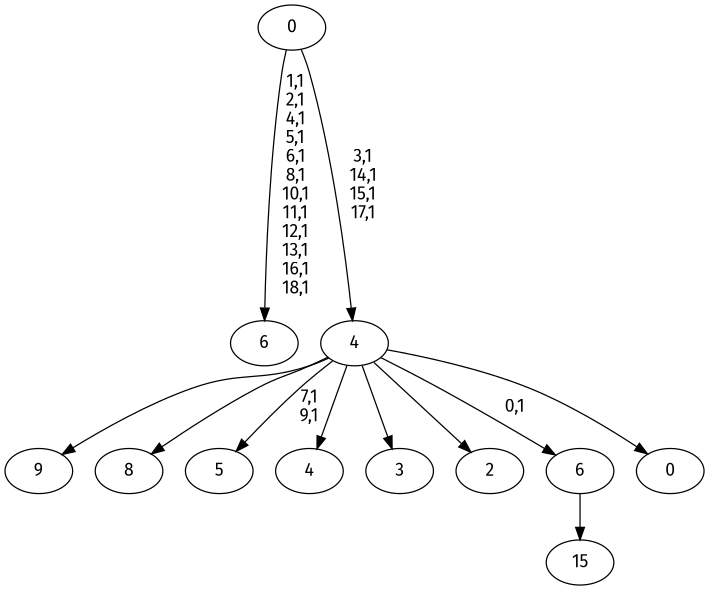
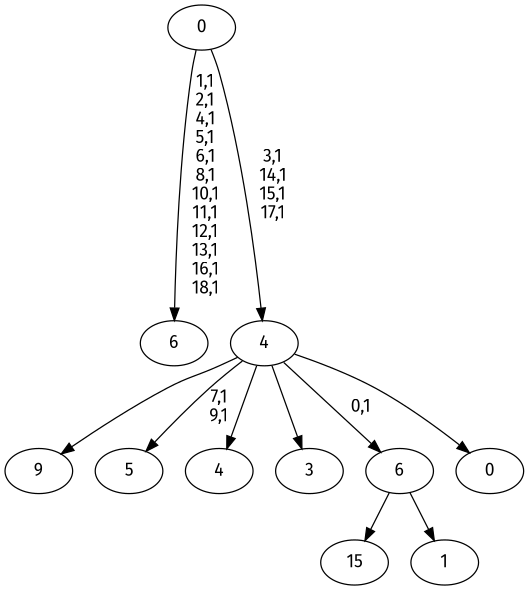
node "8": removed
node "2": removed
node "1": added
